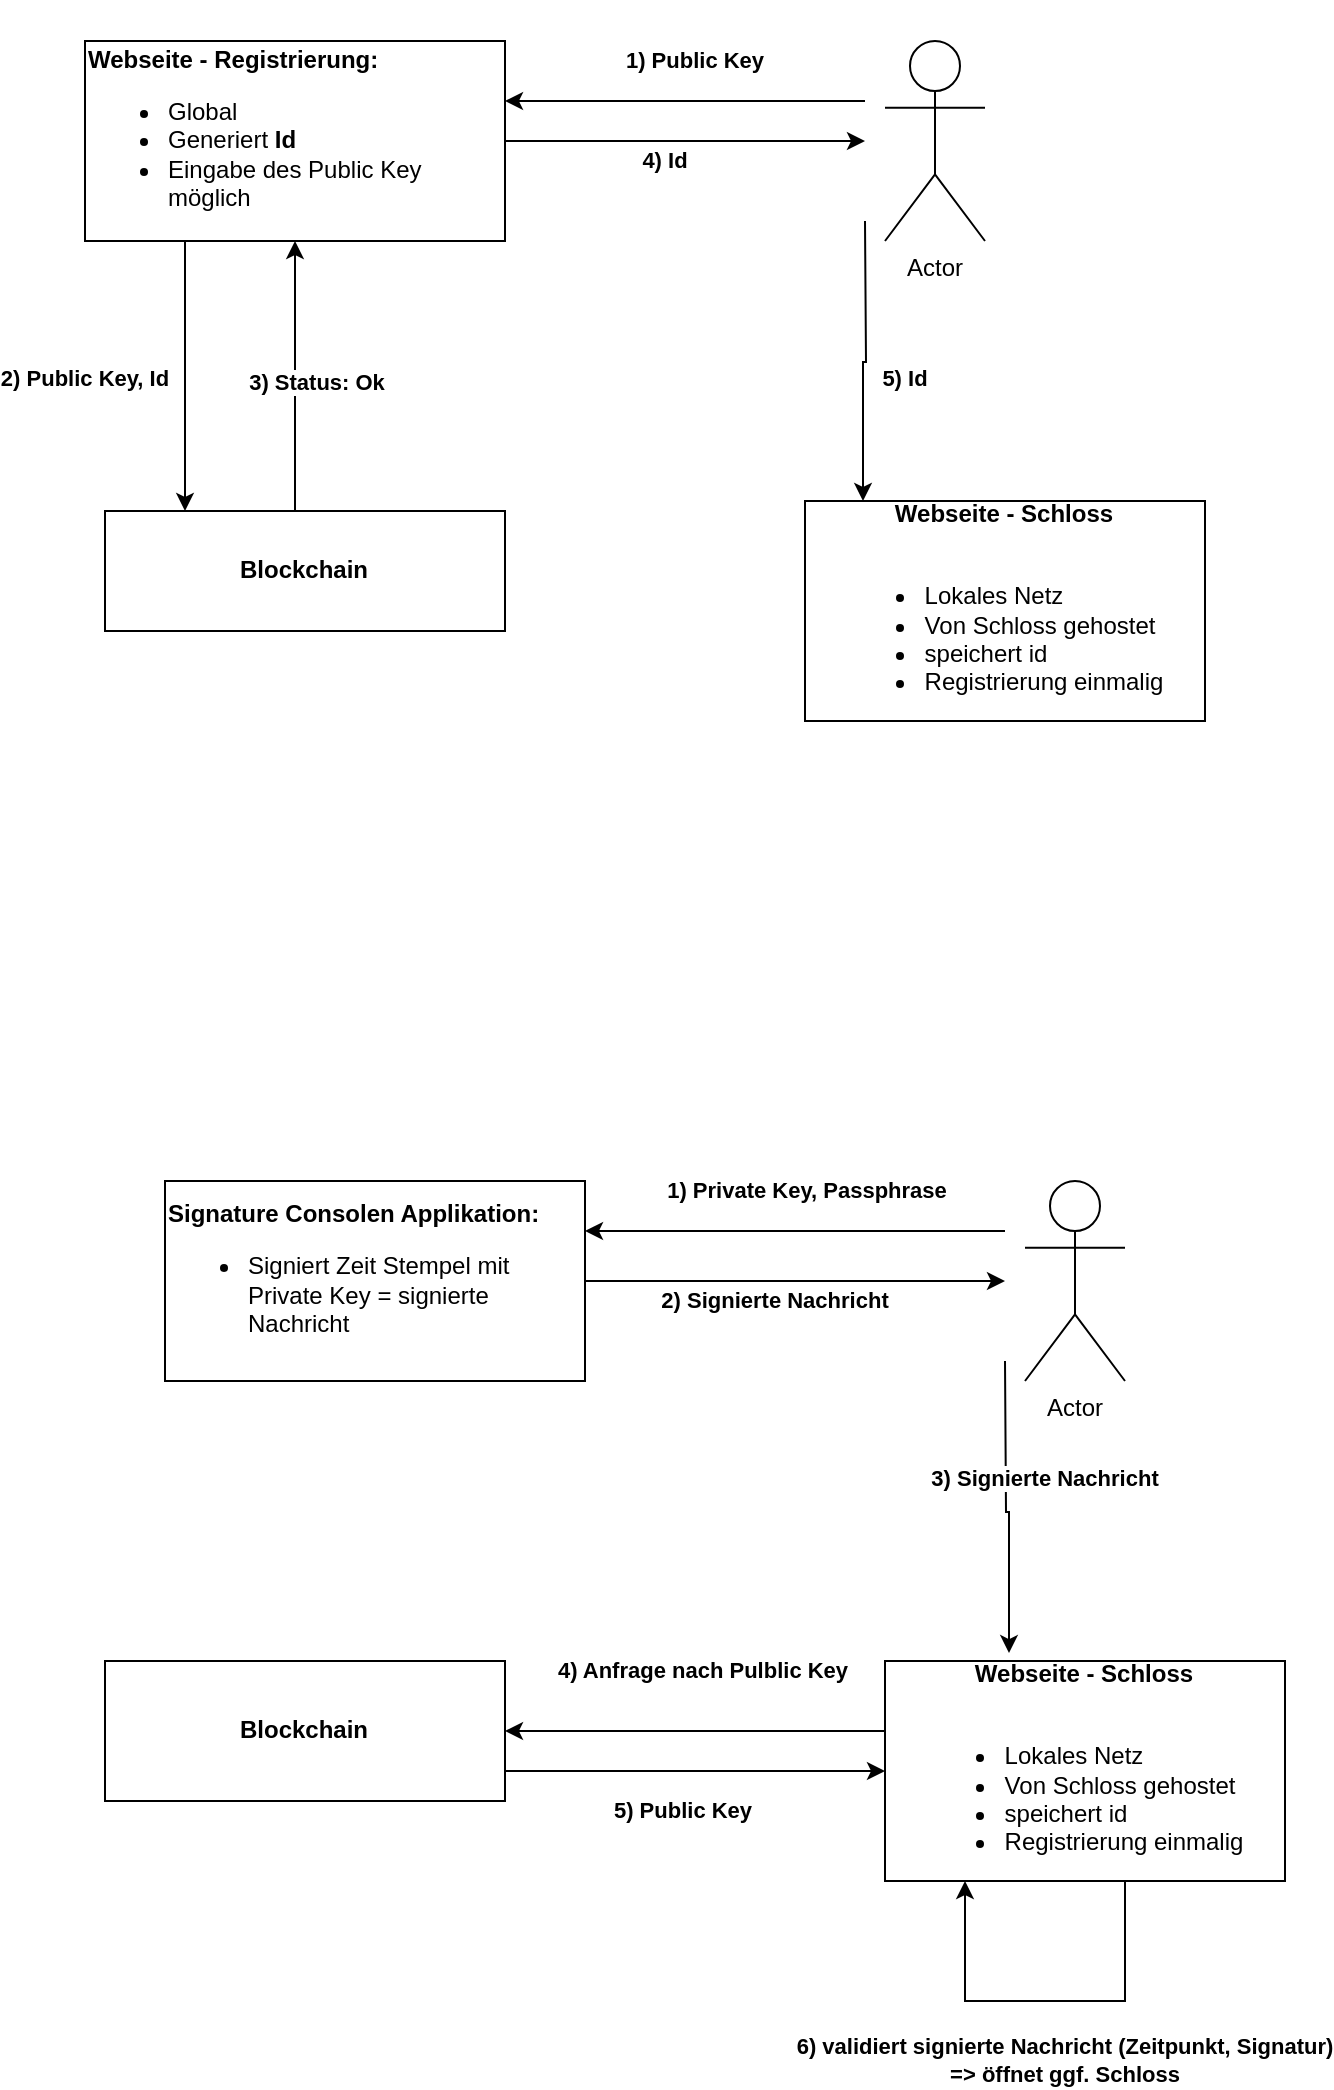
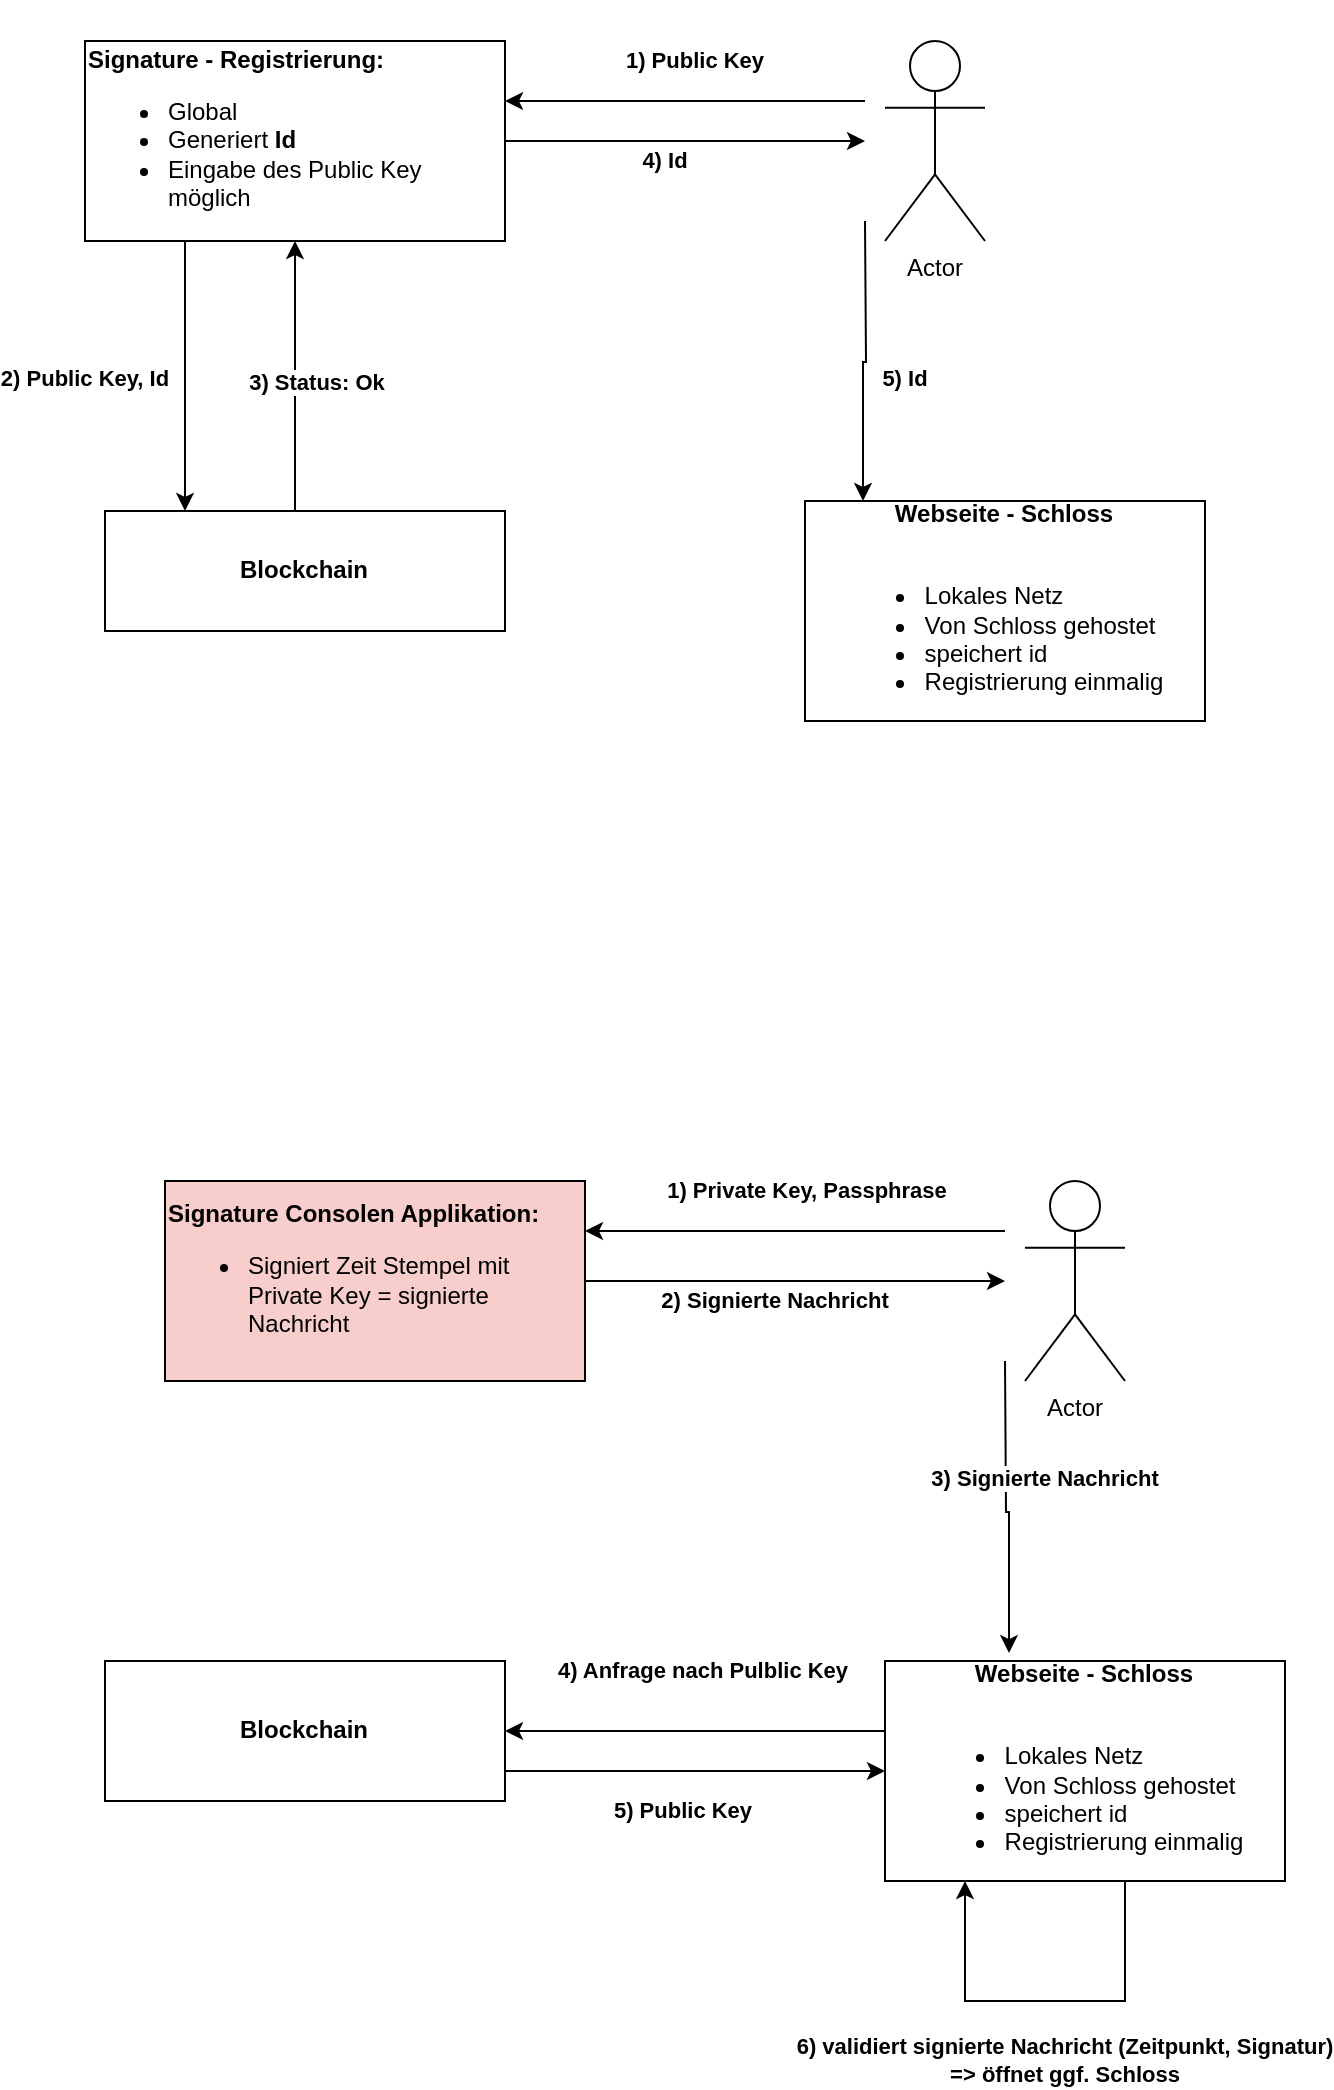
node "Webseite - Registrierung: Global Generiert Id Eingabe des Public Key möglich": label "Webseite - Registrierung: Global Generiert Id Eingabe des Public Key möglich" -> "Signature - Registrierung: Global Generiert Id Eingabe des Public Key möglich"
node "Signature Consolen Applikation: Signiert Zeit Stempel mit Private Key = signierte Nachricht": fillcolor #ffffff -> #f8cecc
